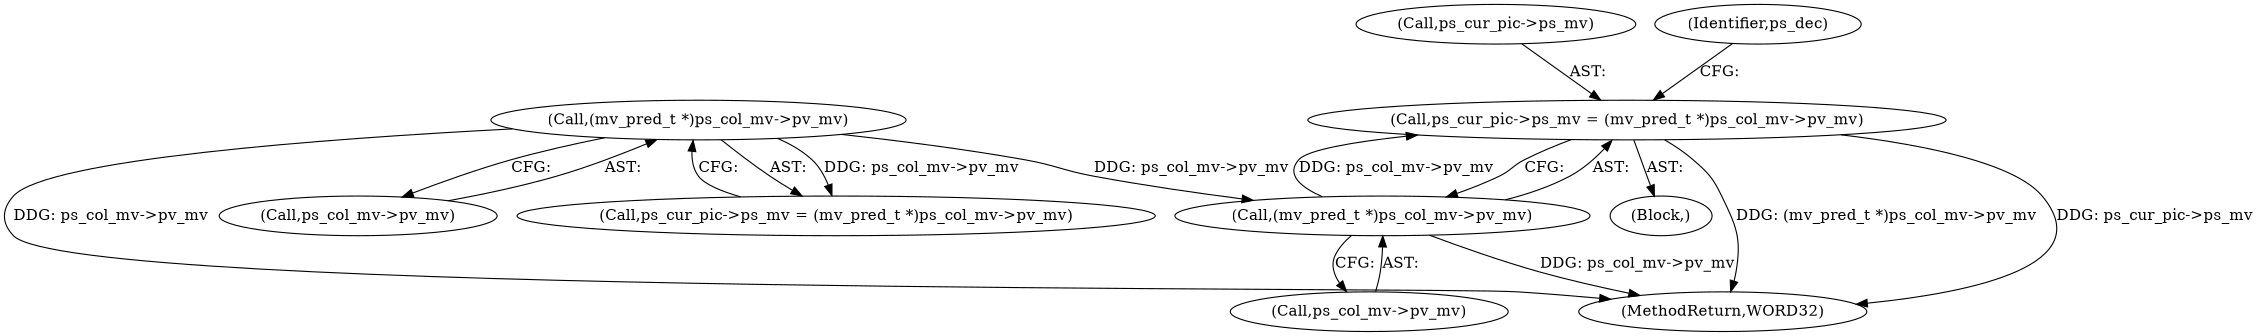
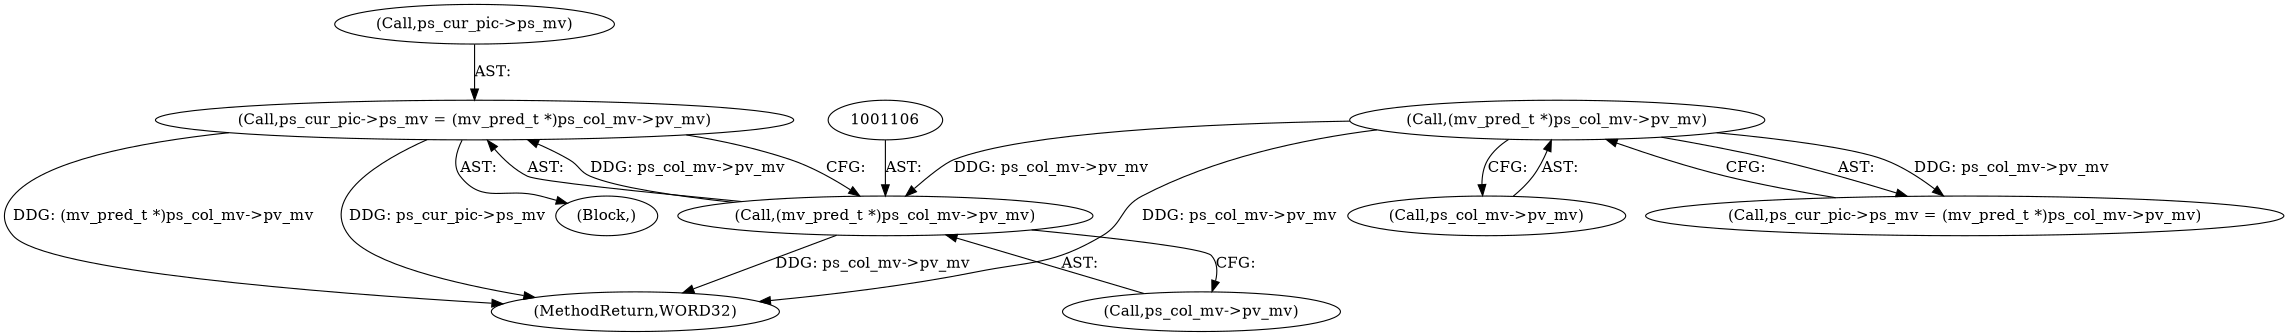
node "(Identifier,ps_dec)": removed
node "1001106": added
